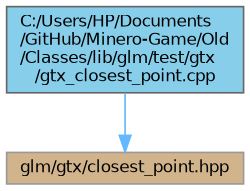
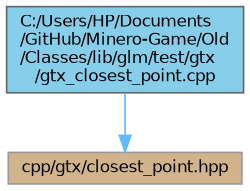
node "glm/gtx/closest_point.hpp": label "glm/gtx/closest_point.hpp" -> "cpp/gtx/closest_point.hpp"
